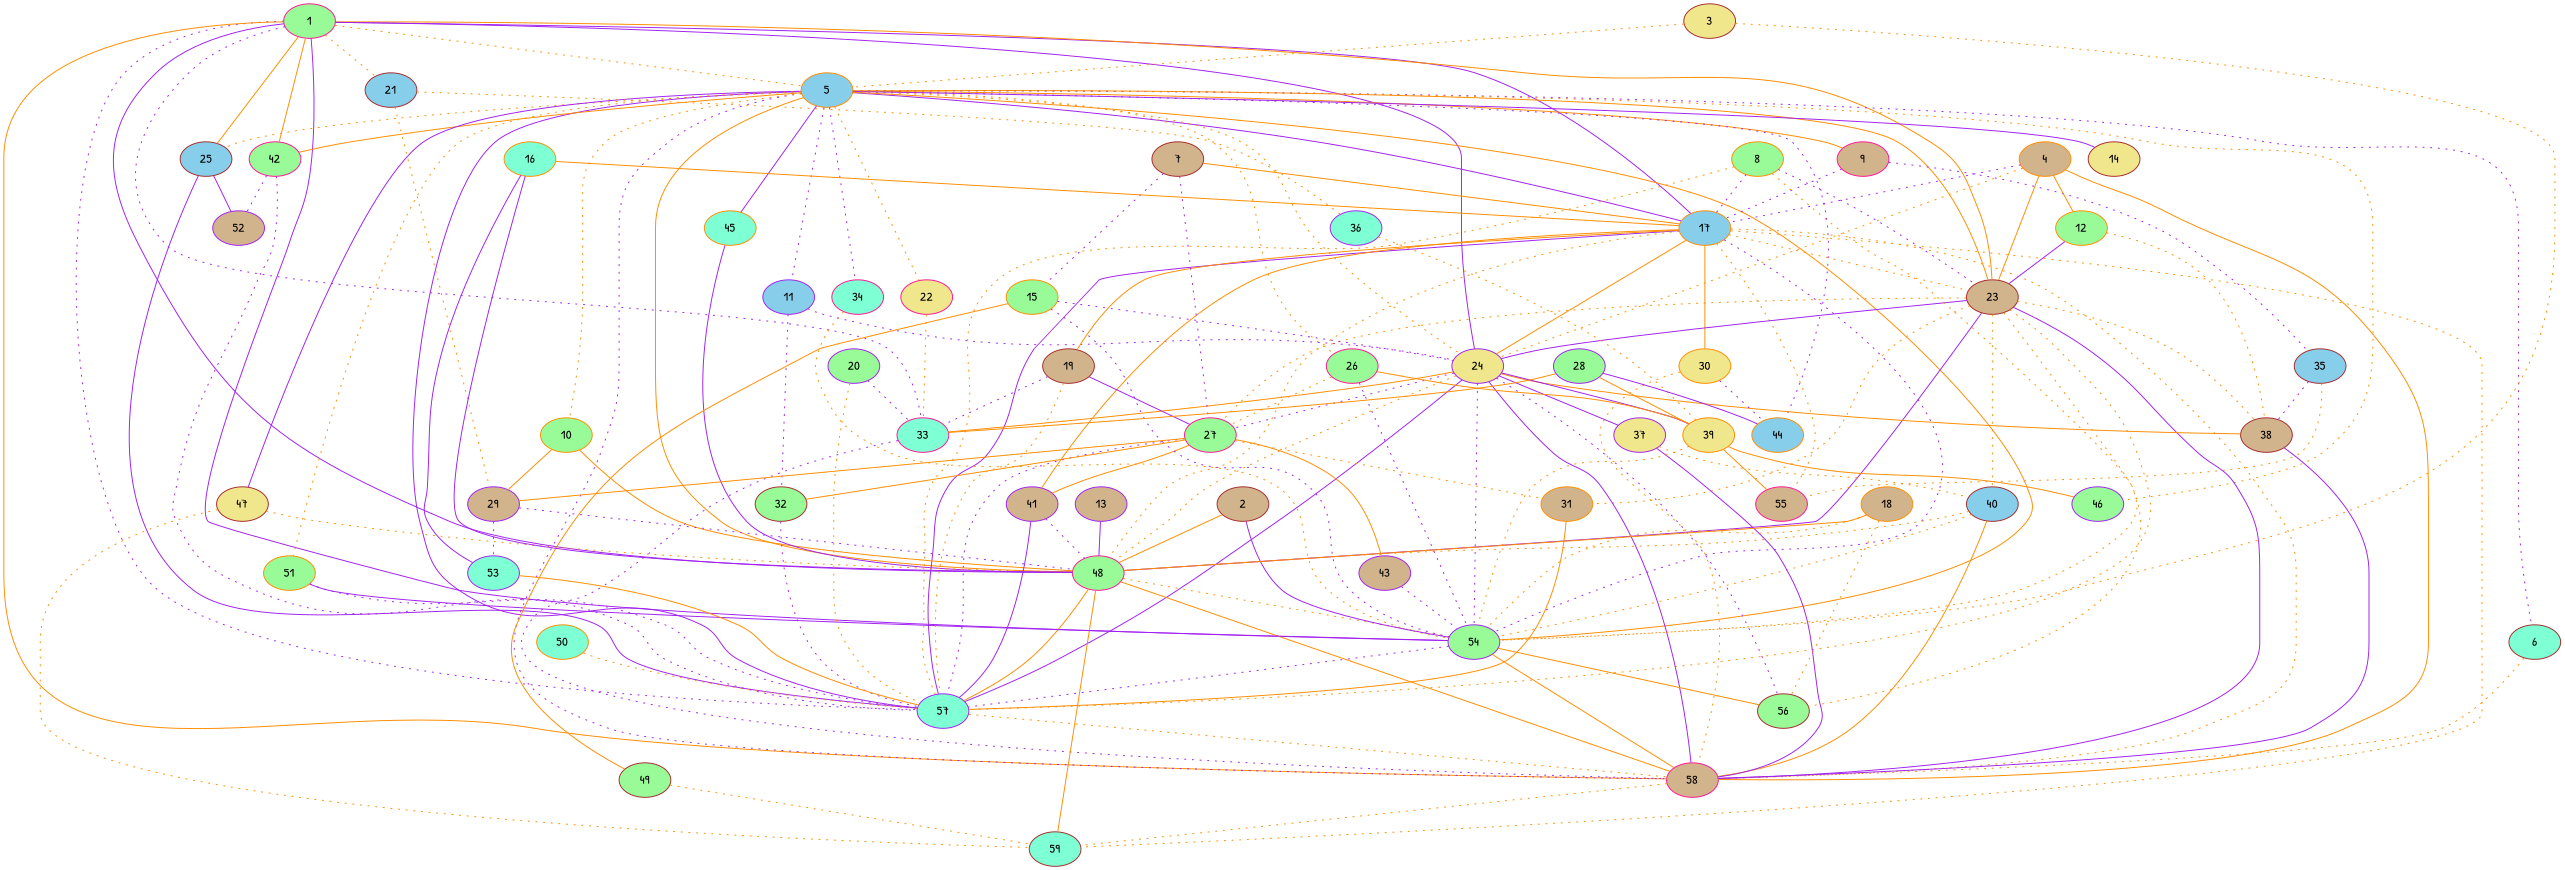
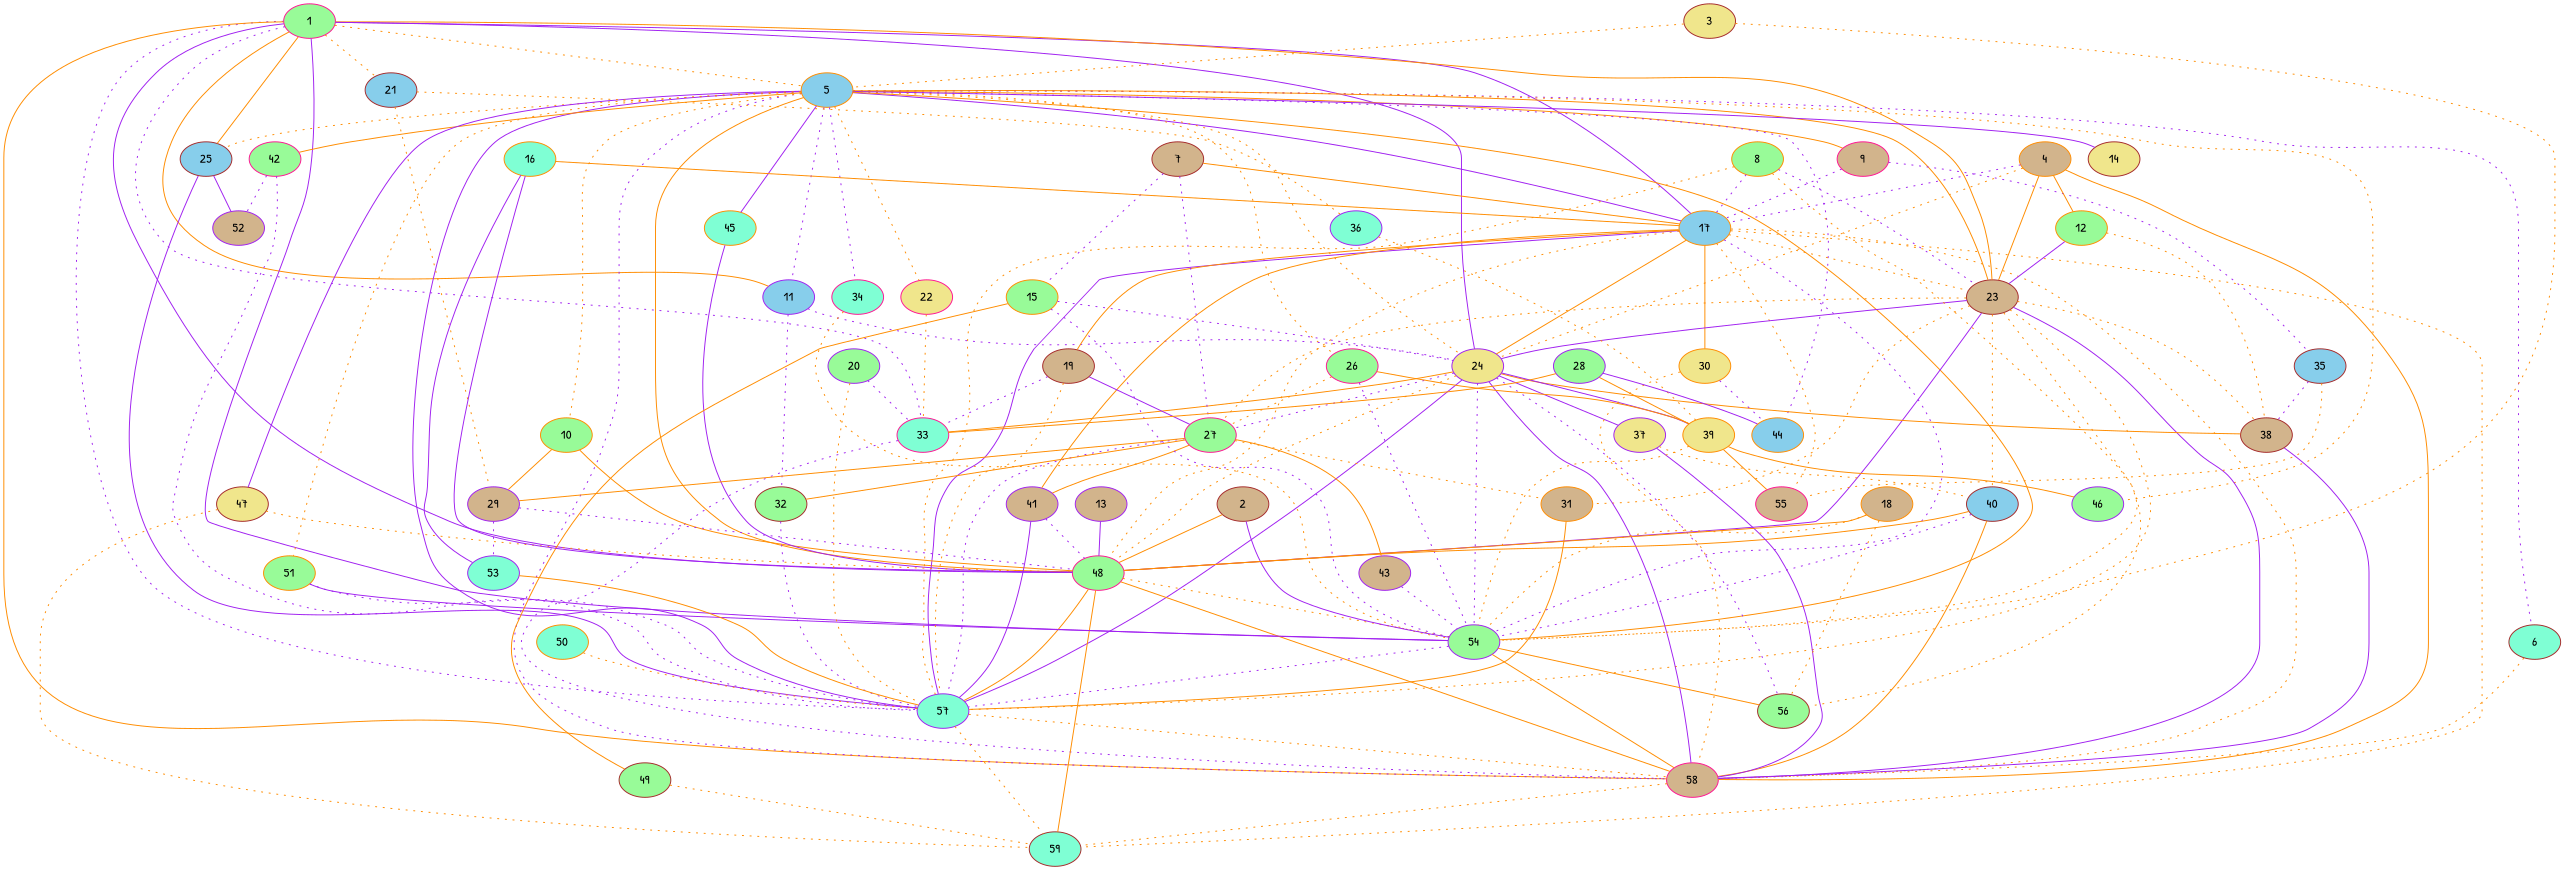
edge "1" -- "42": now "1" -- "11"
edge "40" -- "48": style dotted -> solid
edge "40" -- "54": color darkorange -> purple
edge "57" -- "59": added
